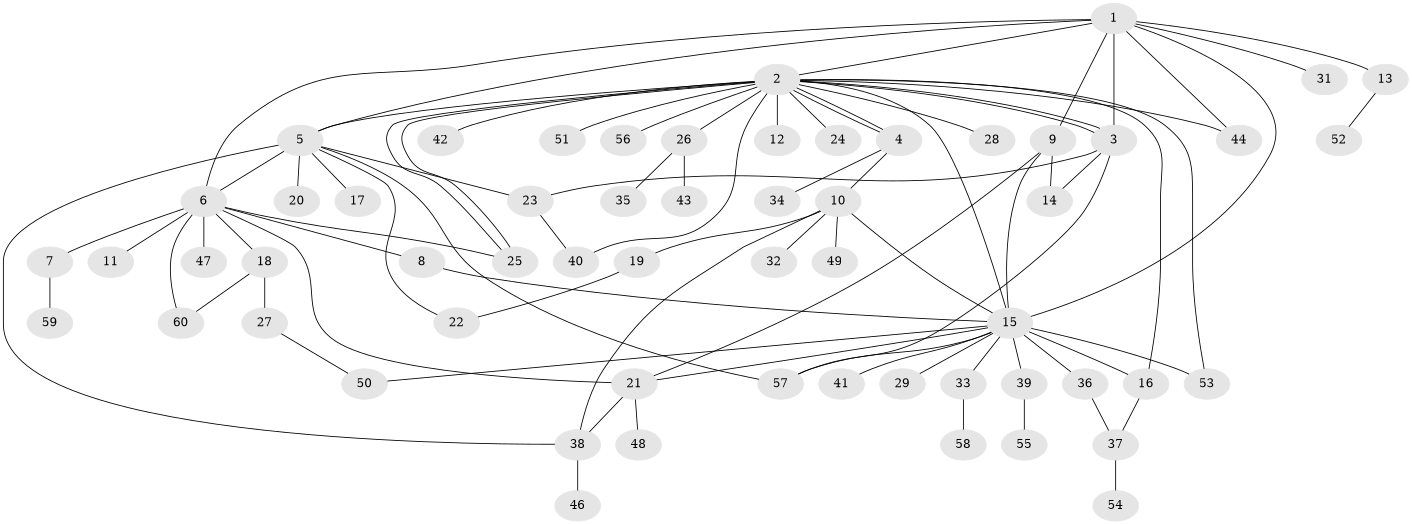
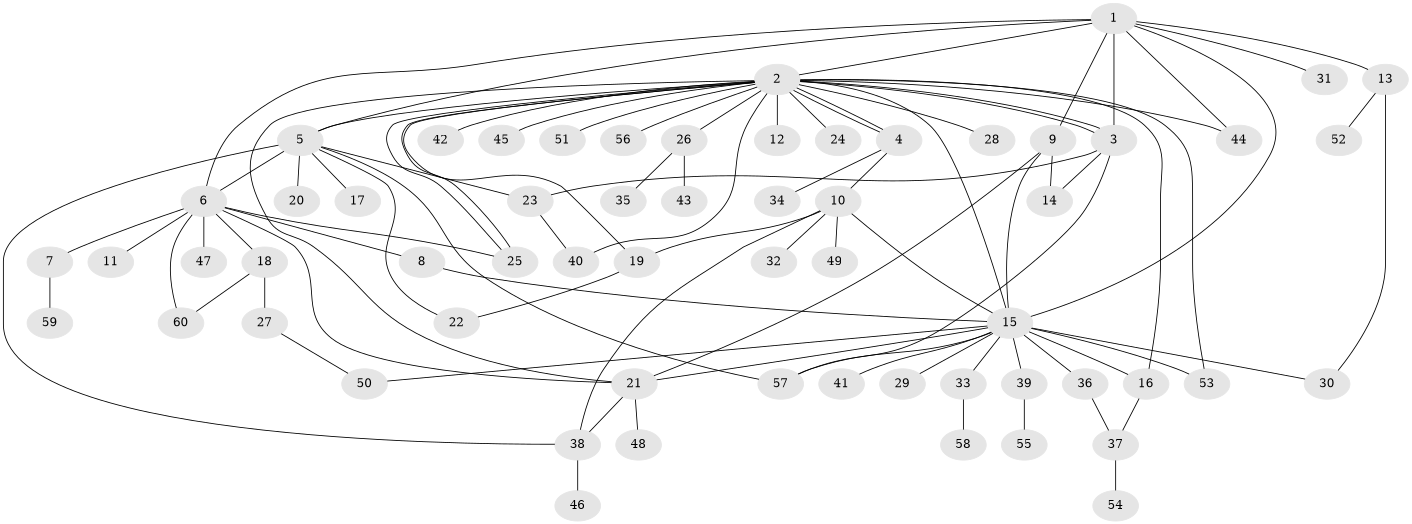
edge "2" -- "21": added
node "45": added
edge "2" -- "19": added
node "30": added
